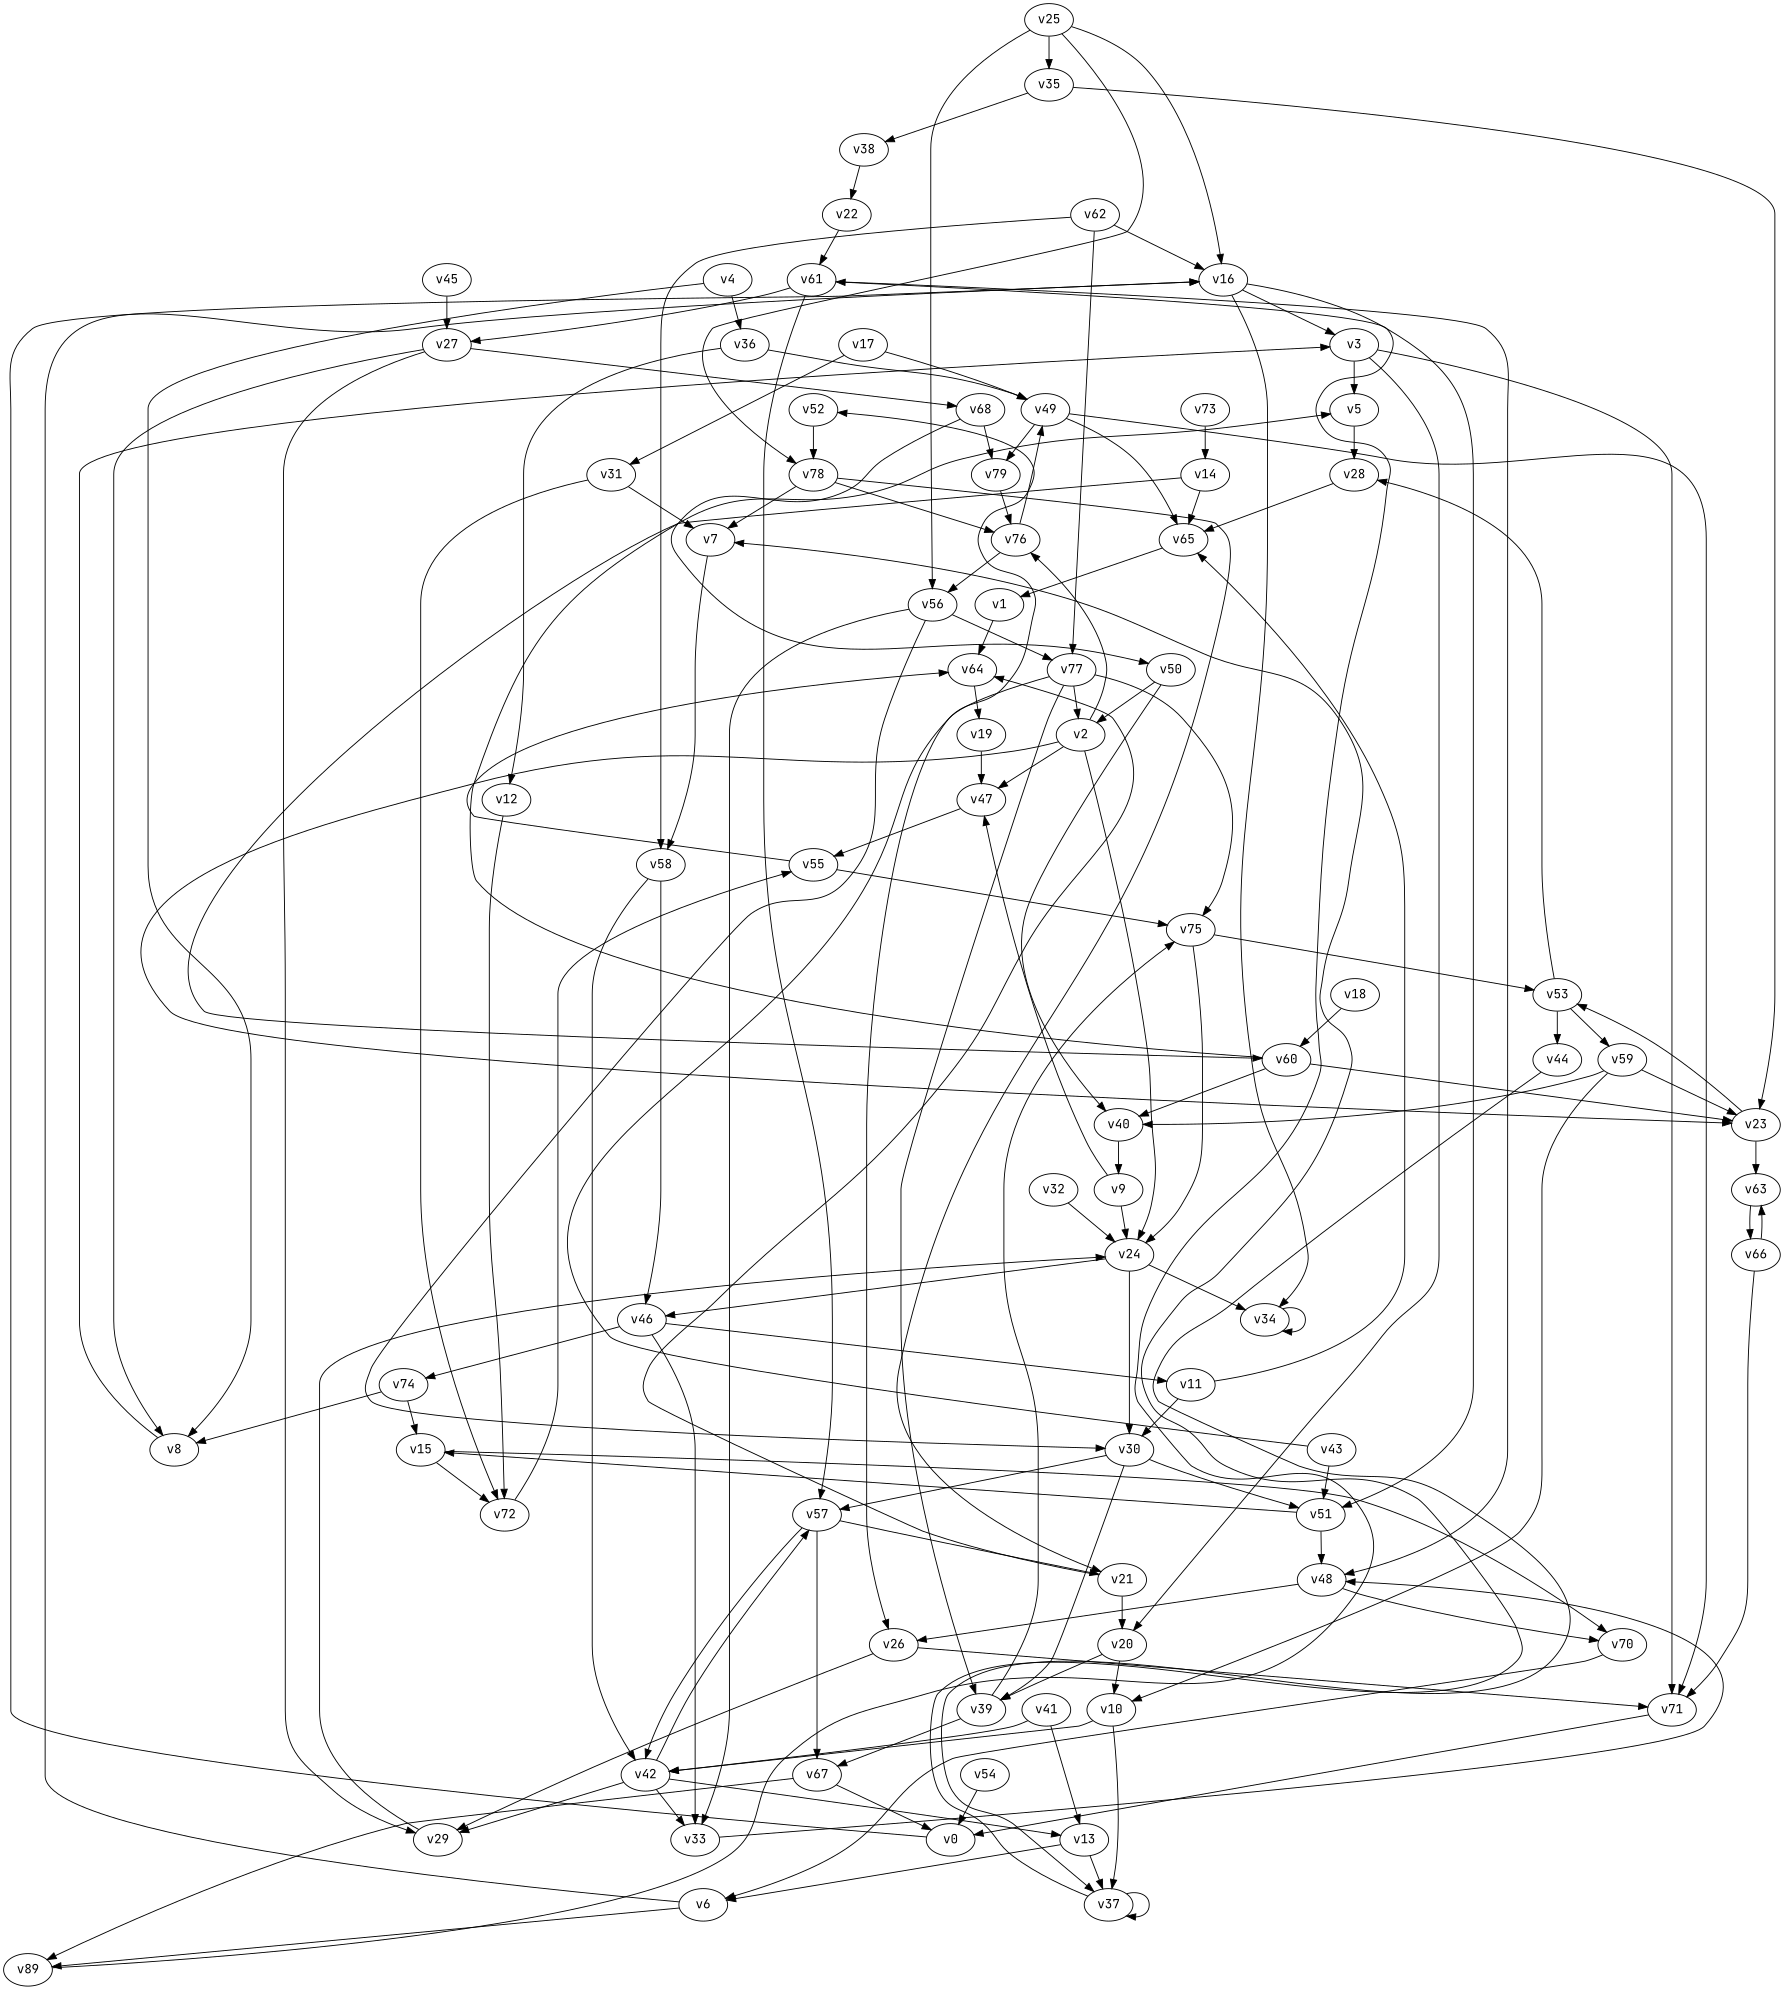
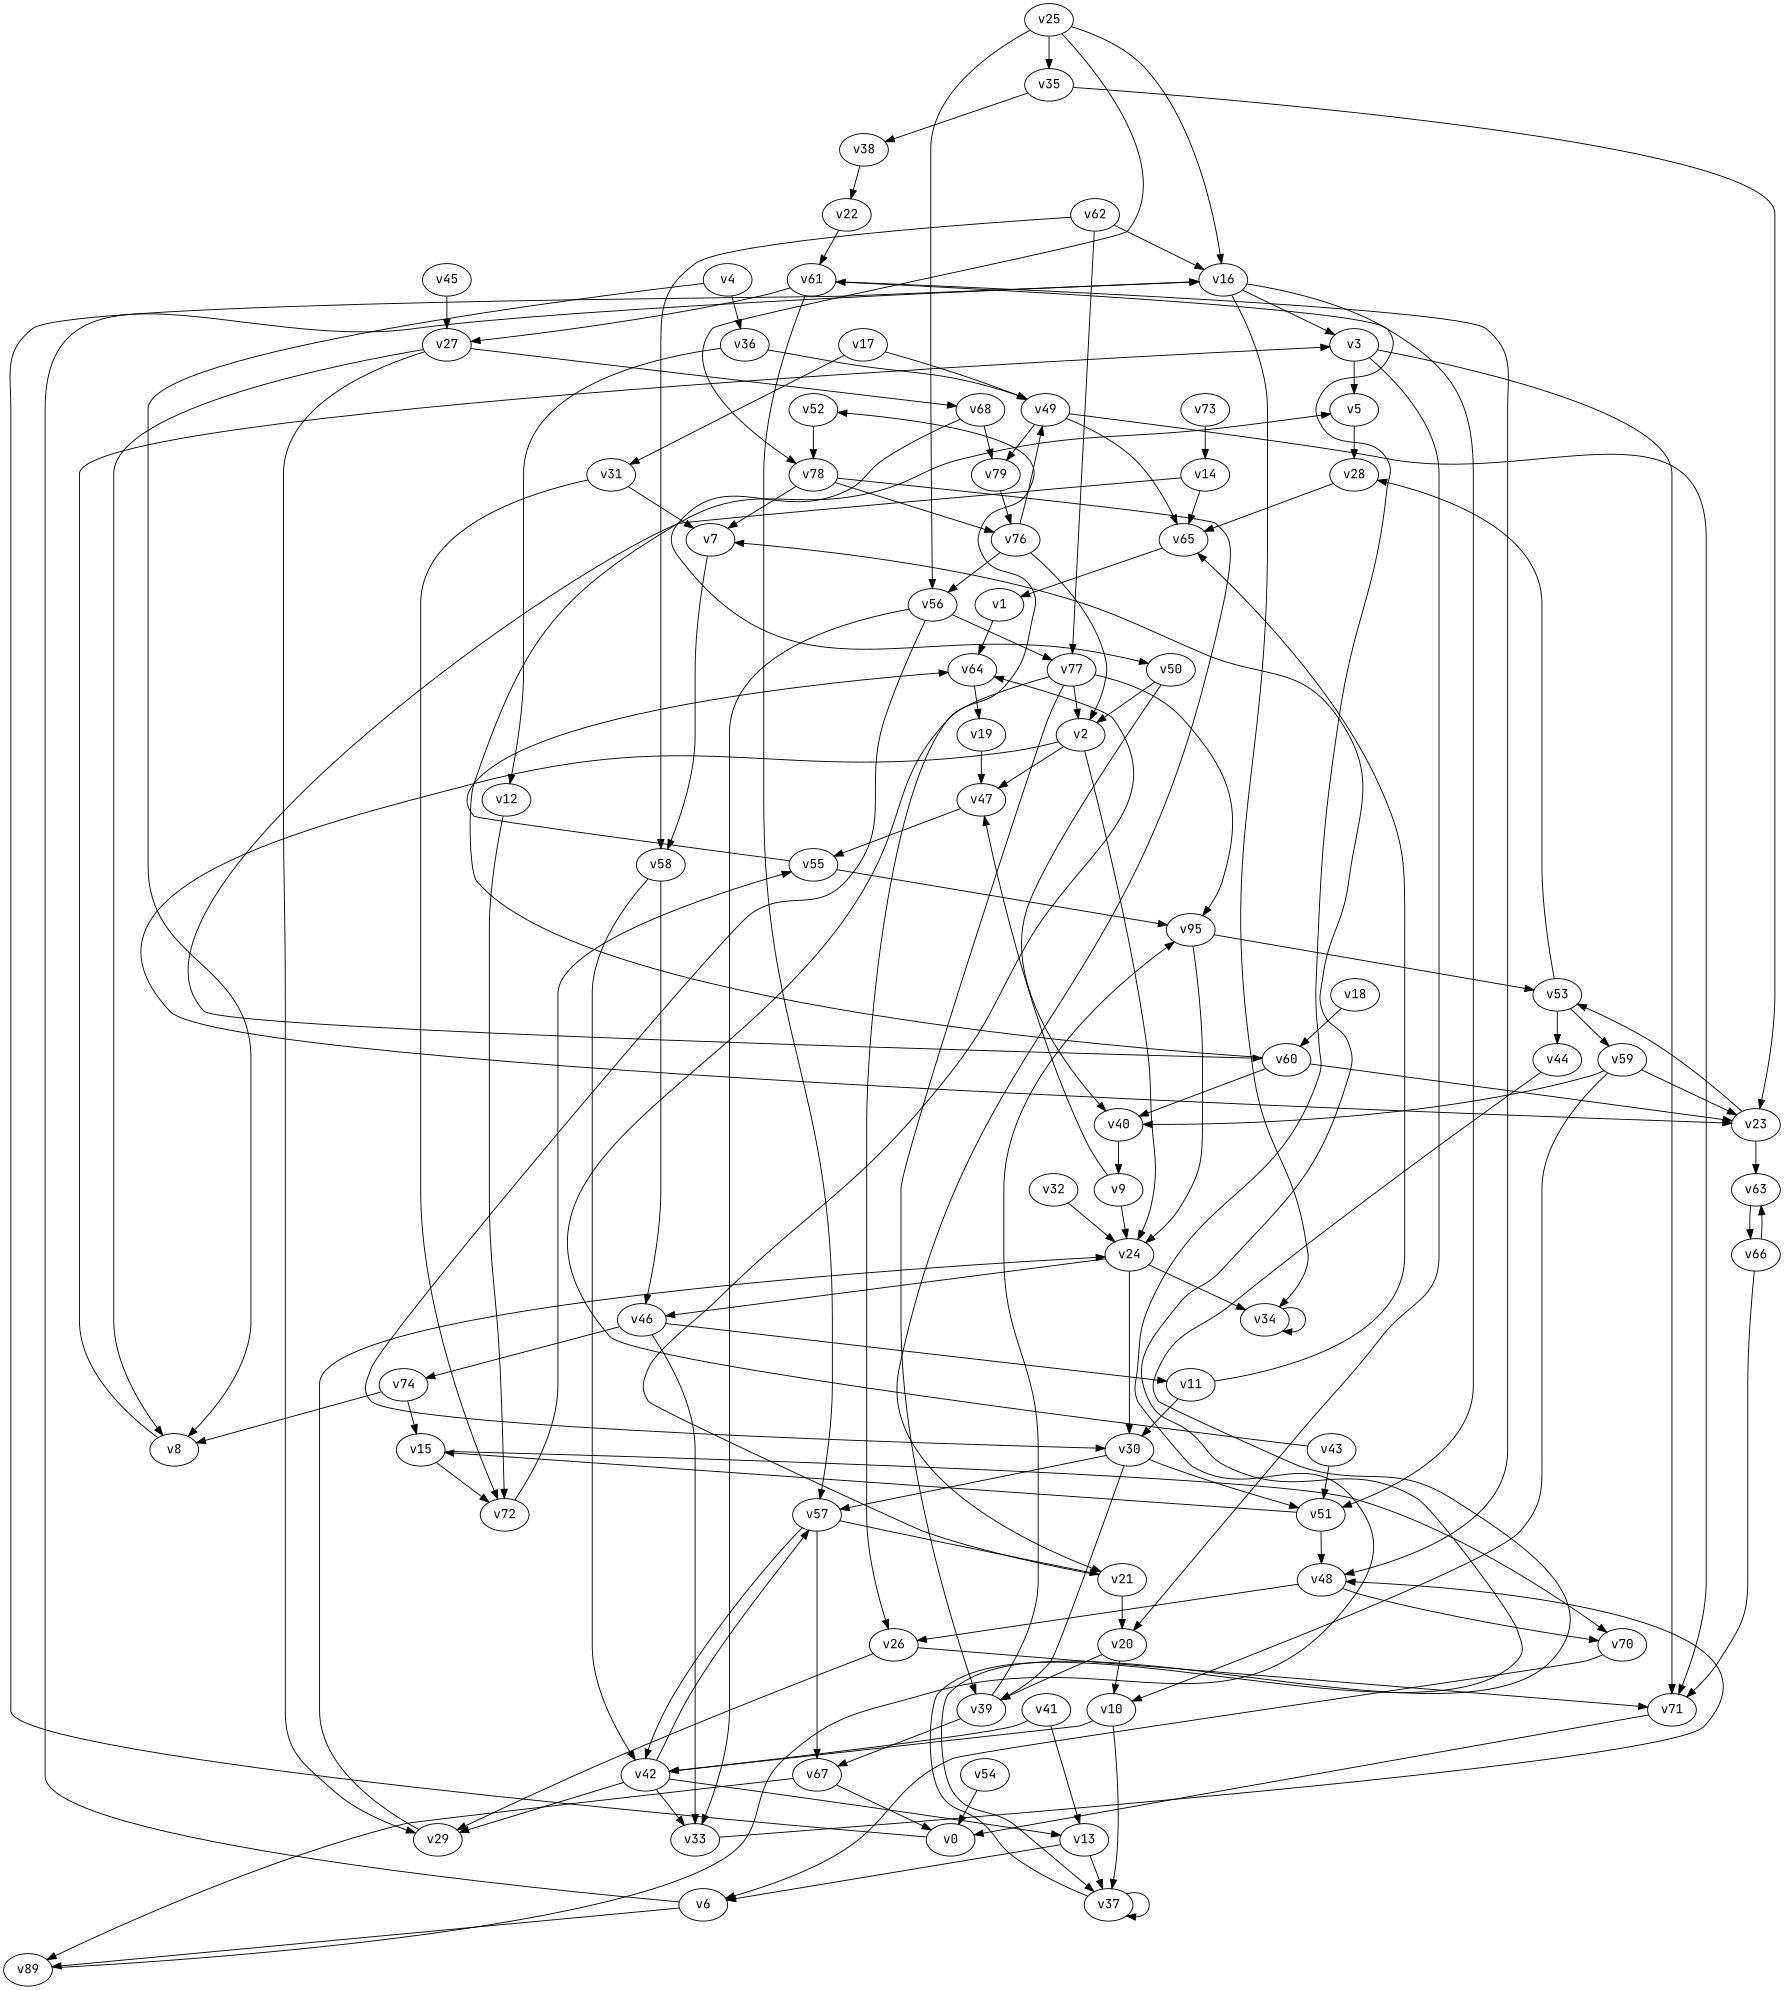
edge "v2" -> "v76": reversed
node "v75": label "v75" -> "v95"
